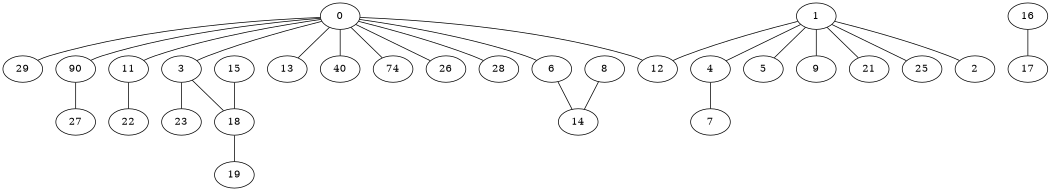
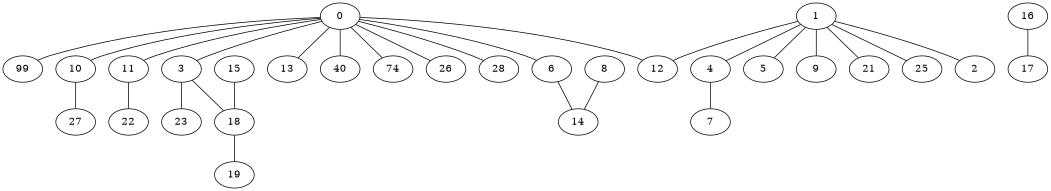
node "29": label "29" -> "99"
node "90": label "90" -> "10"
